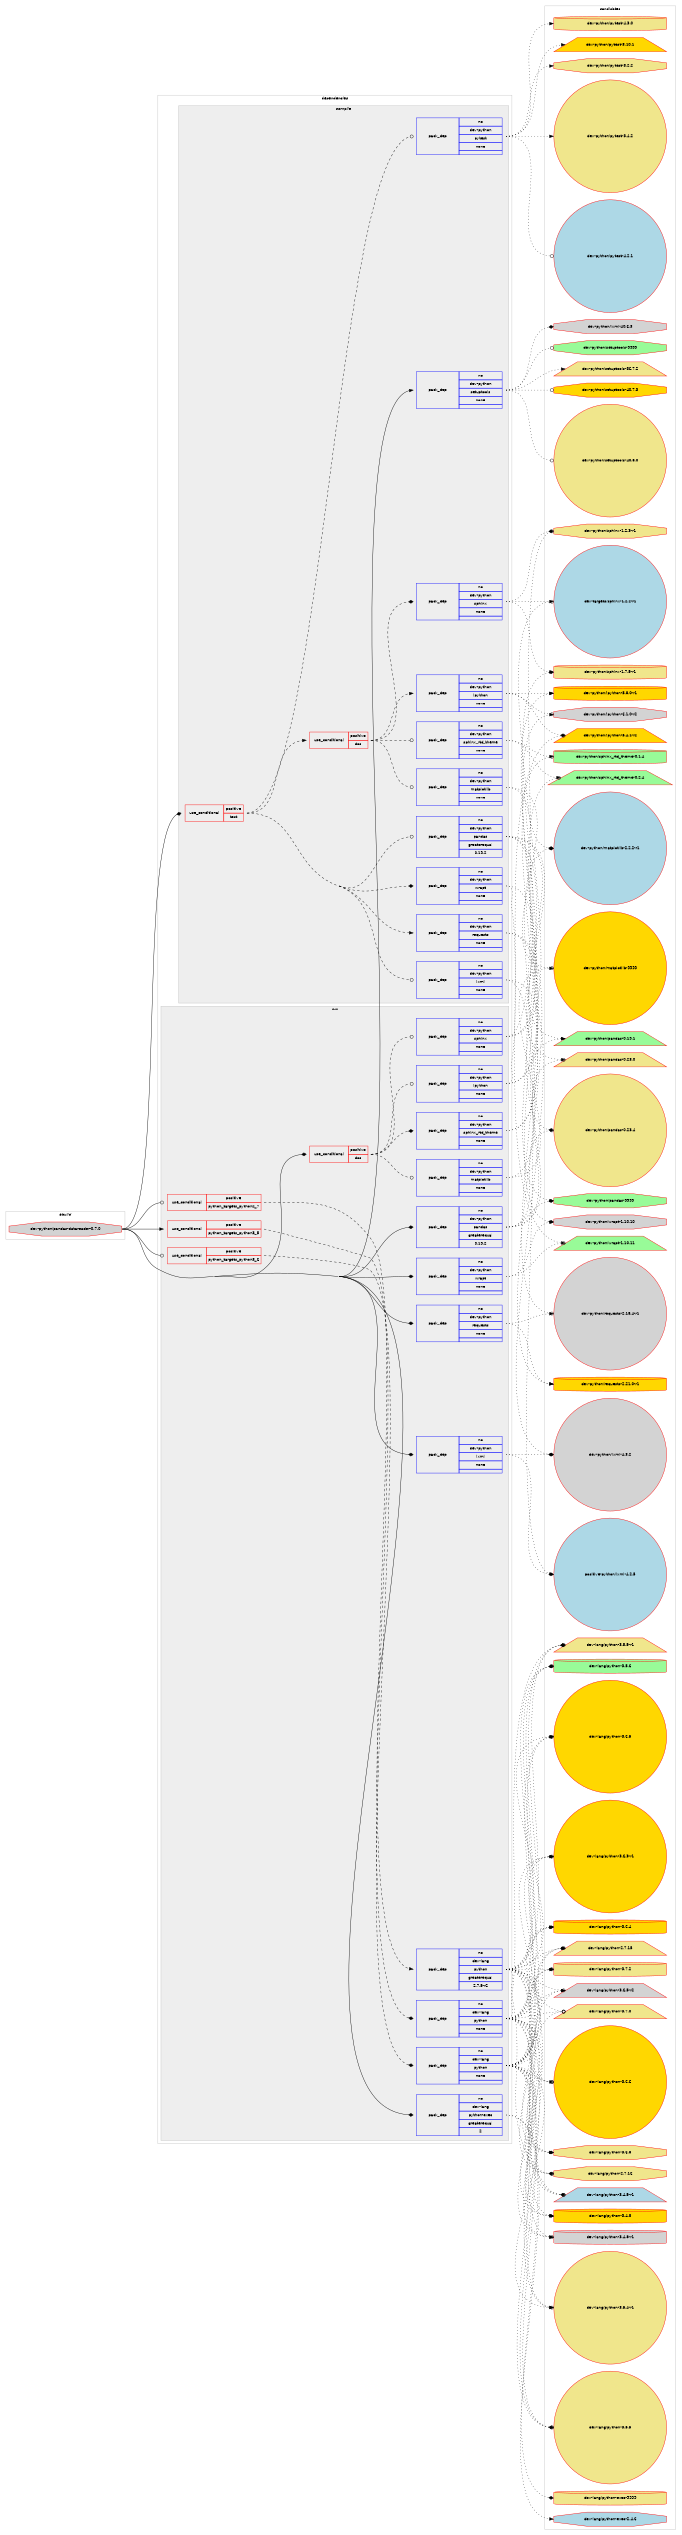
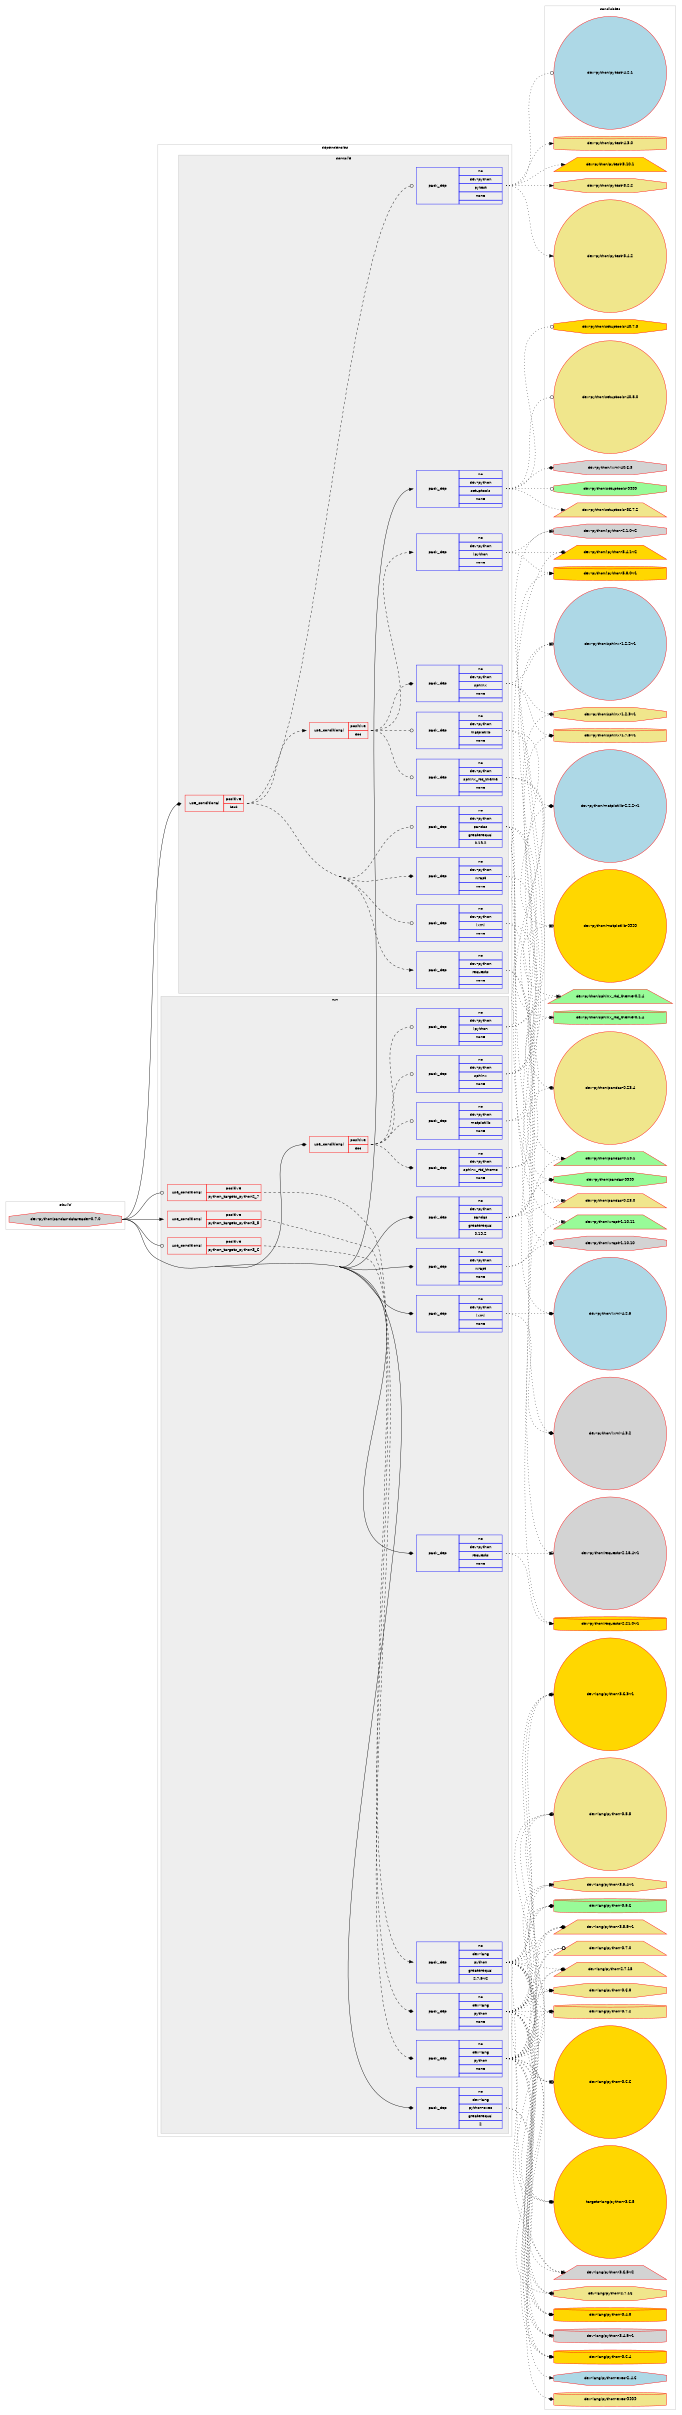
node "dev-targets/sphinx-1.2.2-r1": label "dev-targets/sphinx-1.2.2-r1" -> "dev-python/sphinx-1.2.2-r1"
node "positive-python/lxml-4.2.5": label "positive-python/lxml-4.2.5" -> "dev-python/lxml-4.2.5"
node "dev-lang/python-3.6.5": label "dev-lang/python-3.6.5" -> "targets-lang/python-3.6.5"
node "dev-lang/python-3.4.5-r1": removed
node "dev-lang/python-3.5.4-r1": shape circle -> octagon
